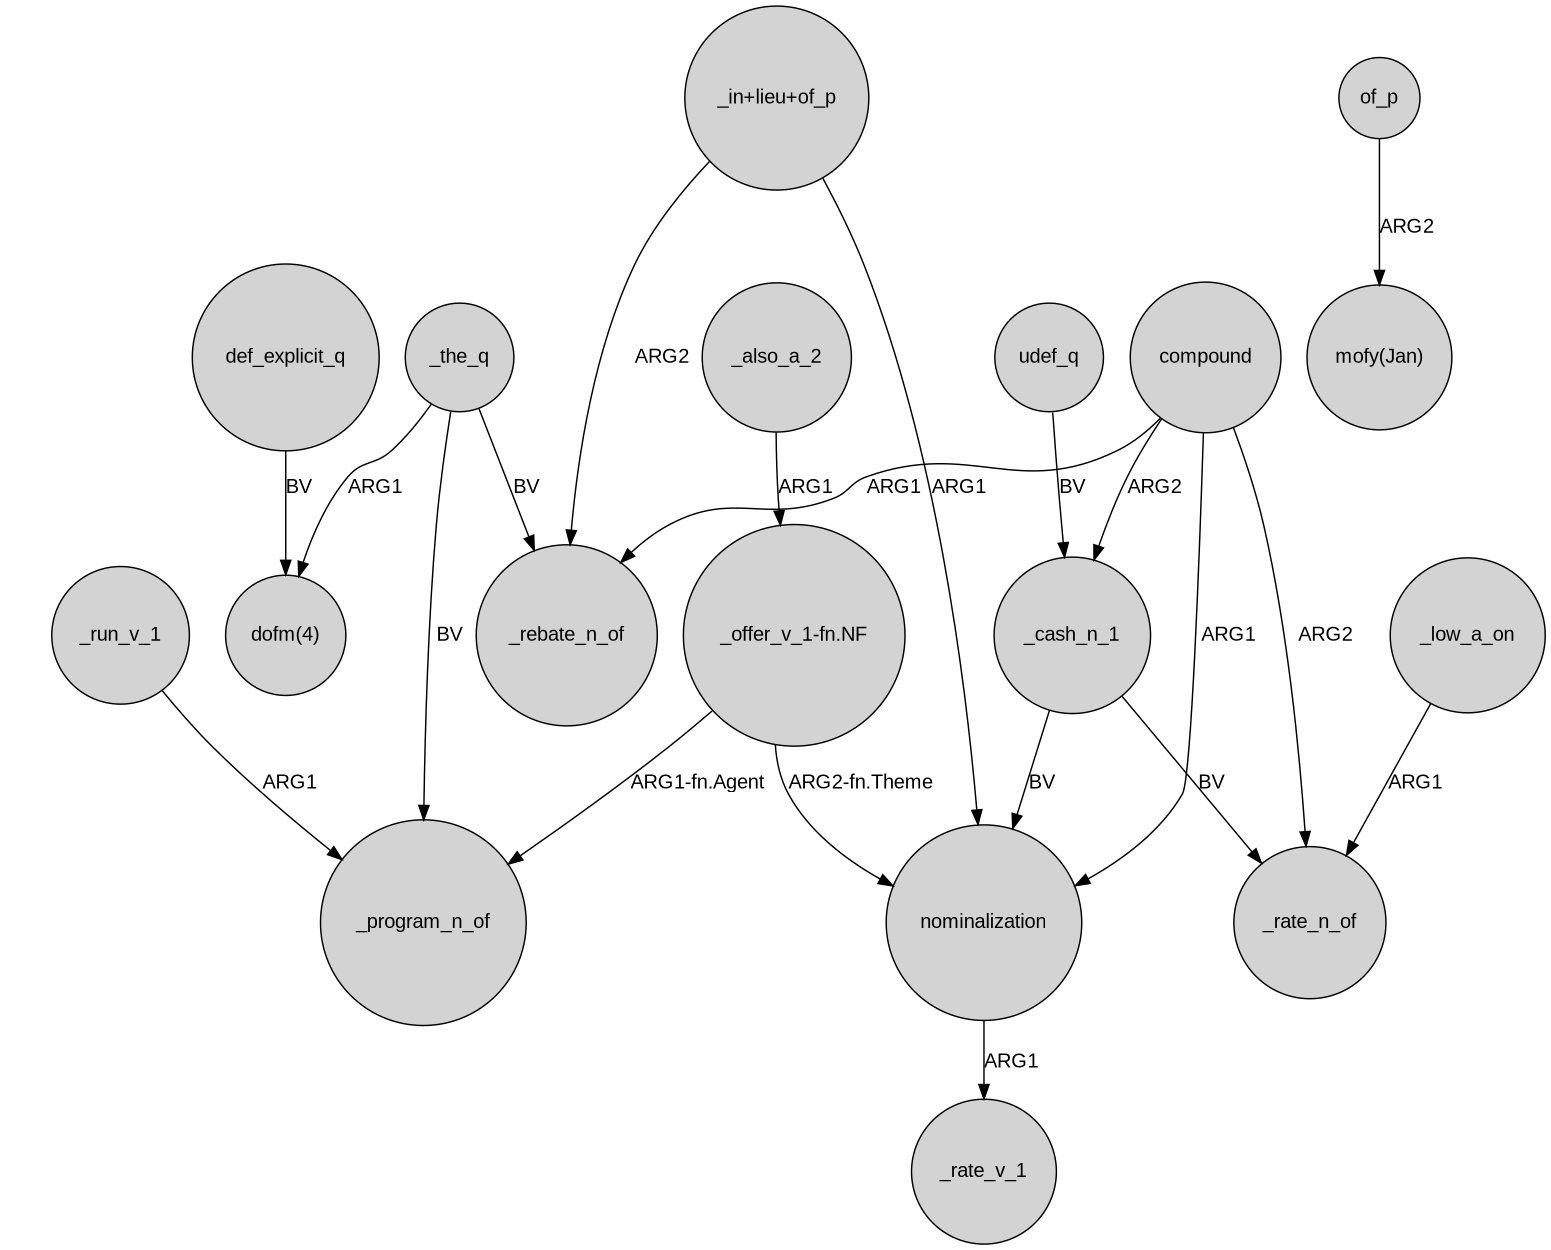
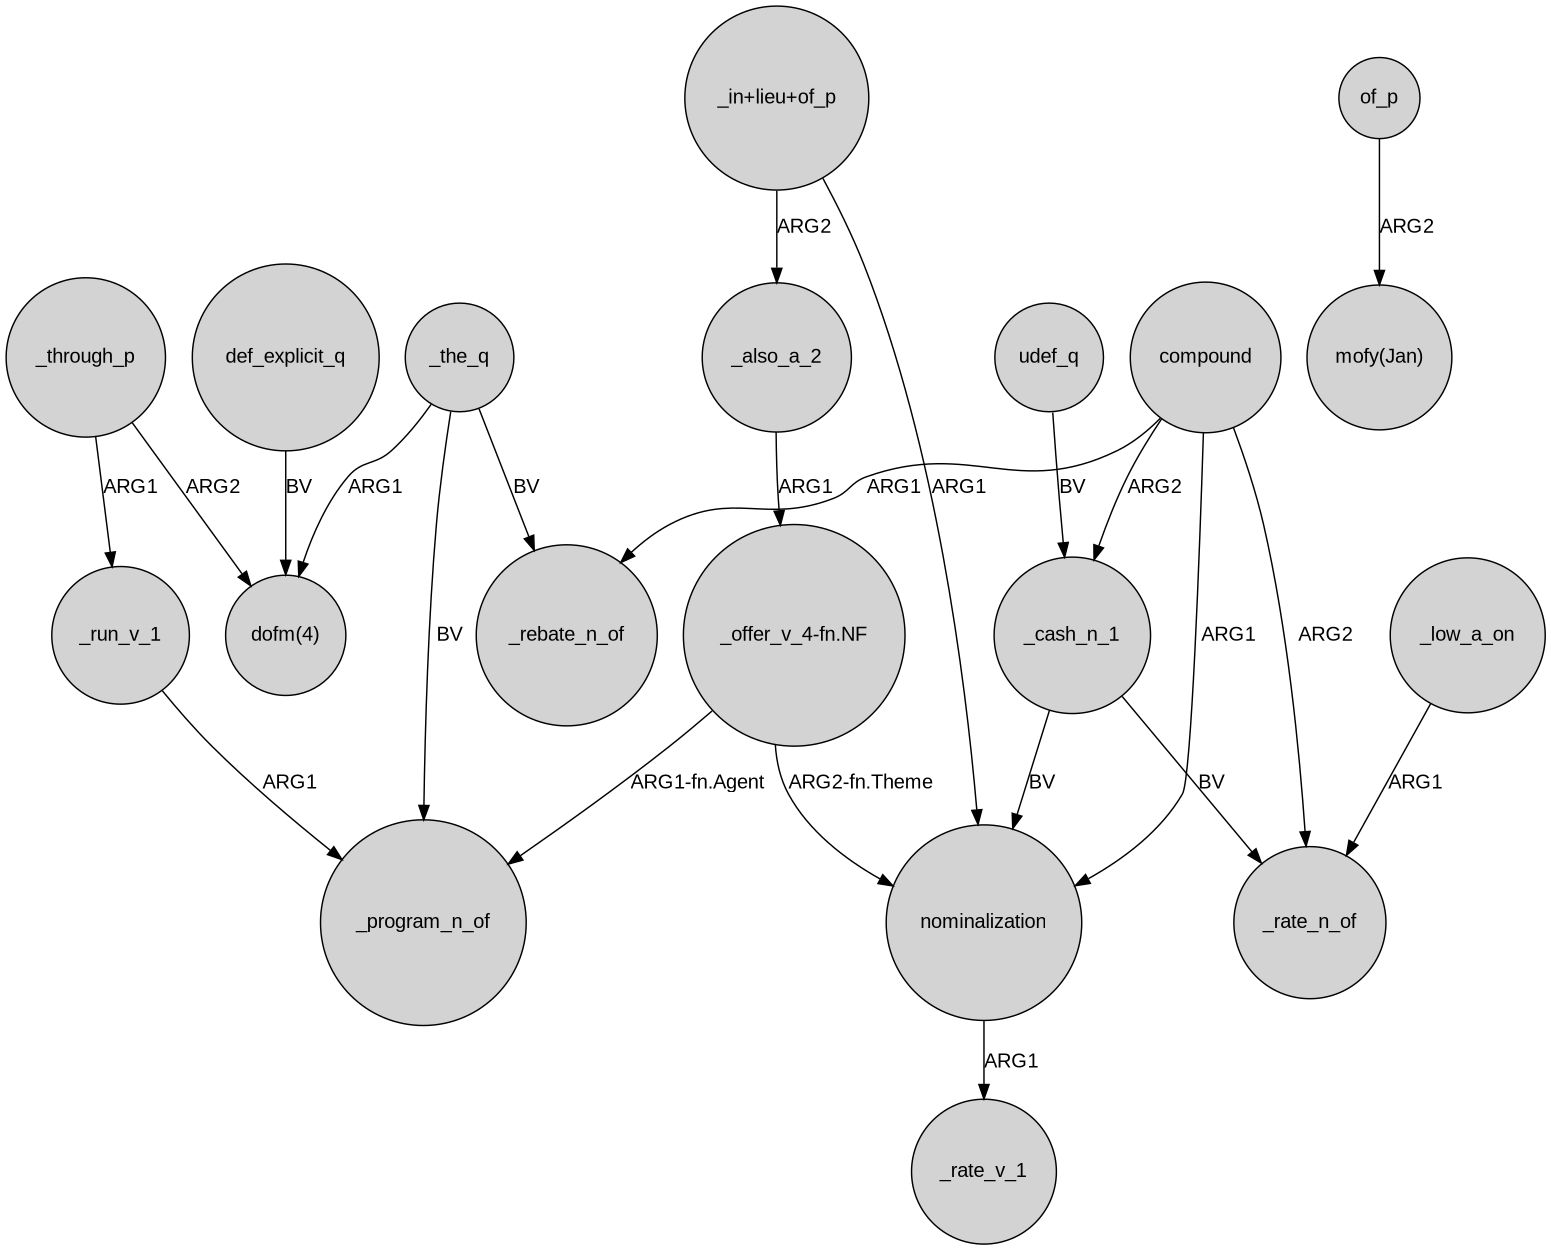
edge "_in+lieu+of_p" -> "_rebate_n_of": now "_in+lieu+of_p" -> "_also_a_2"
node "_through_p": added
node "_offer_v_1-fn.NF": label "_offer_v_1-fn.NF" -> "_offer_v_4-fn.NF"
